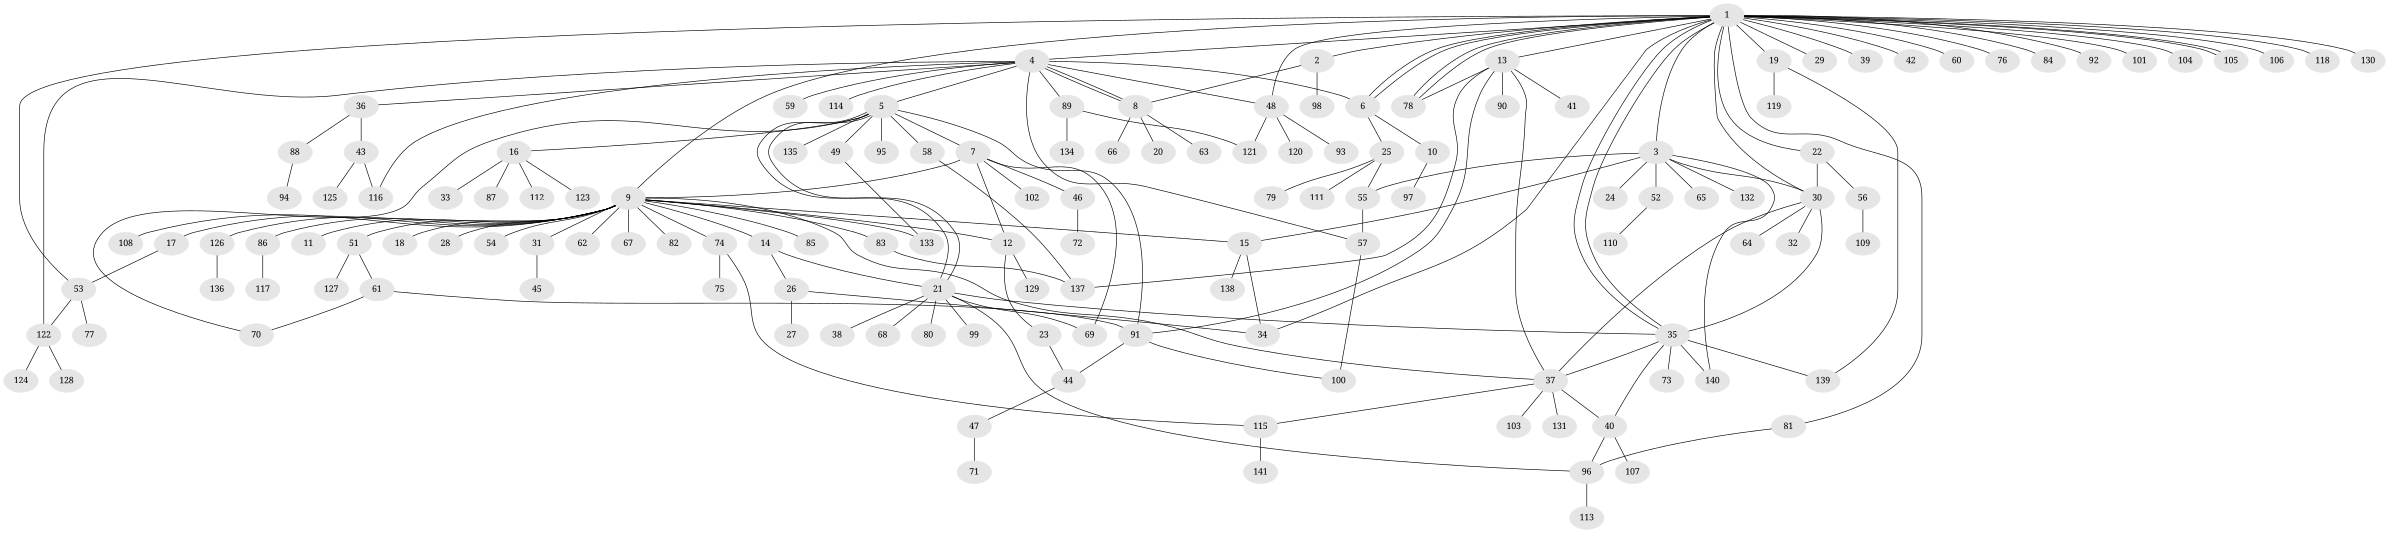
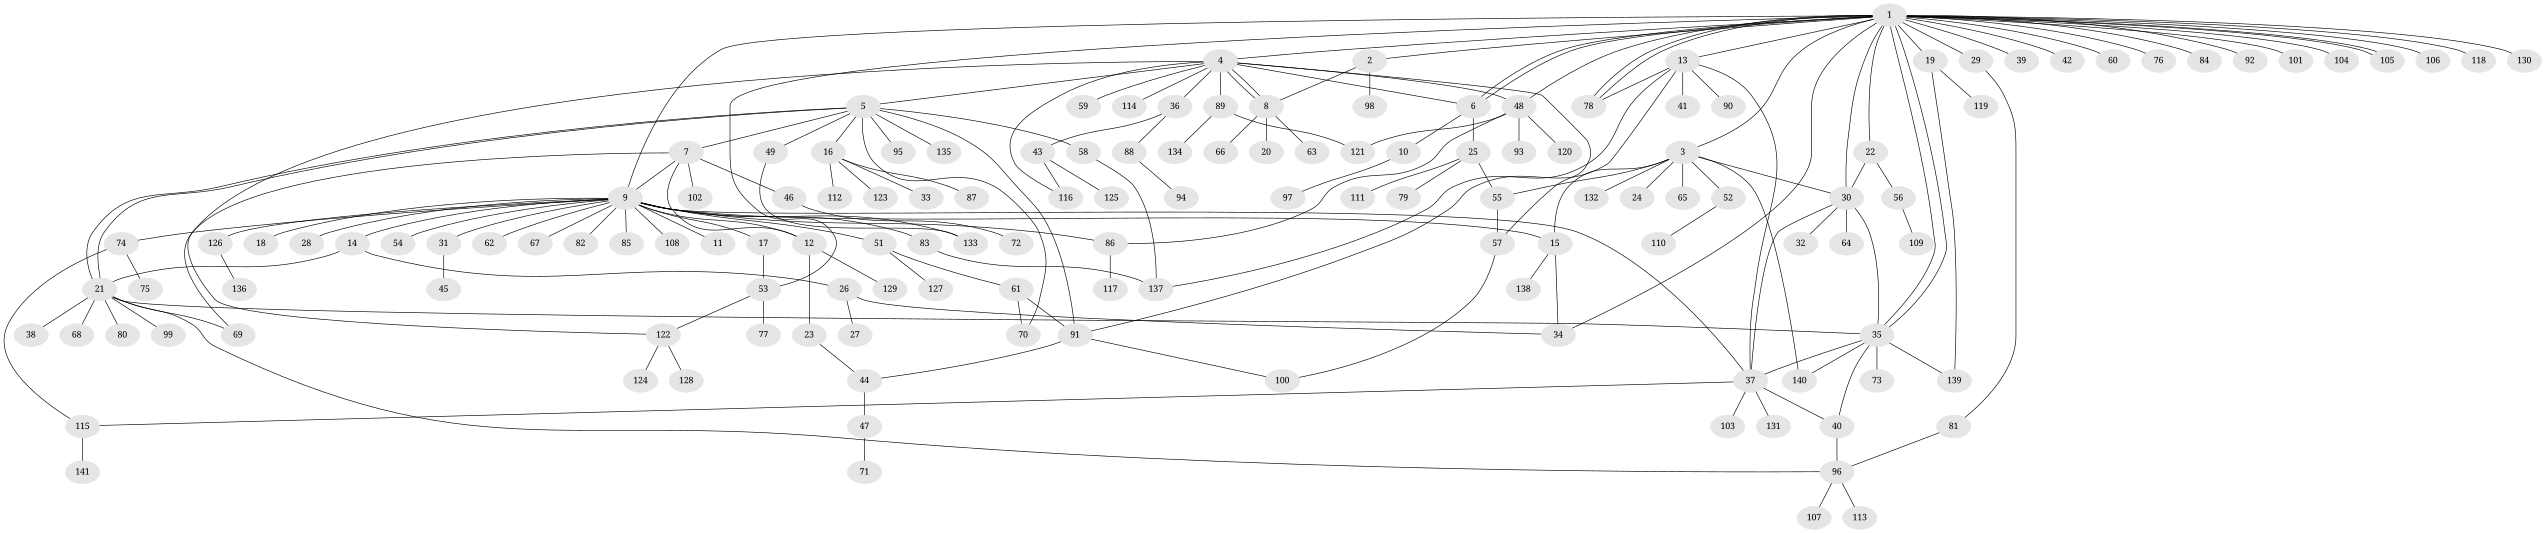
edge "1" -- "81": now "29" -- "81"
edge "48" -- "86": added
edge "40" -- "107": now "96" -- "107"
